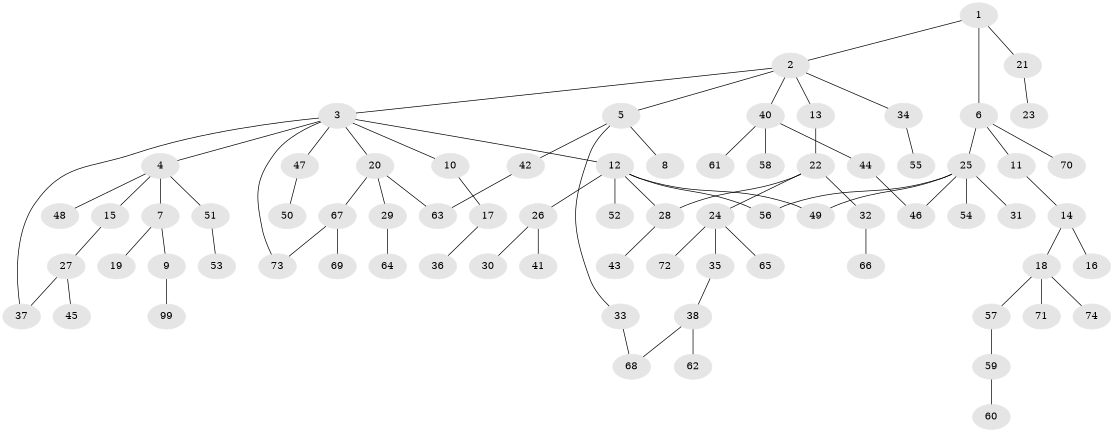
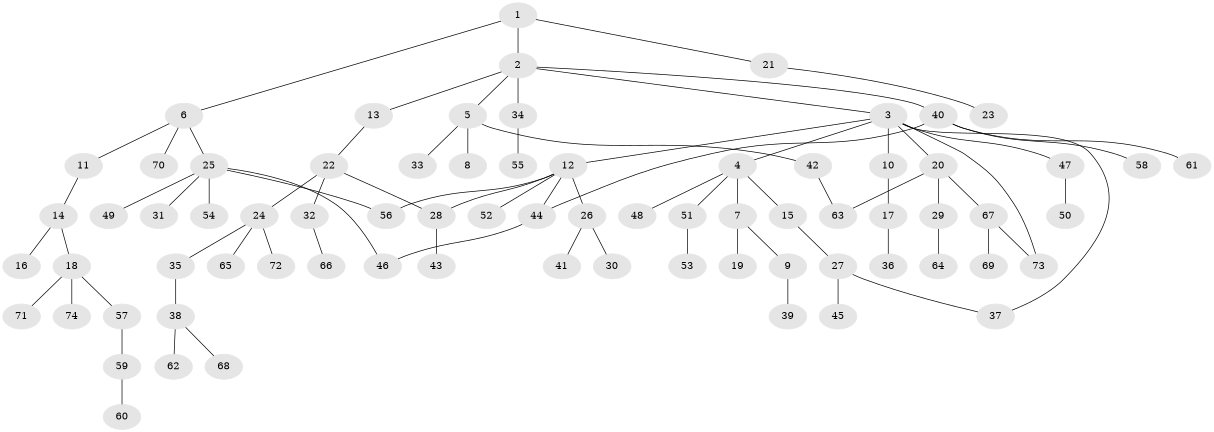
edge "12" -- "49": now "12" -- "44"
node "99": label "99" -> "39"
edge "33" -- "68": removed
